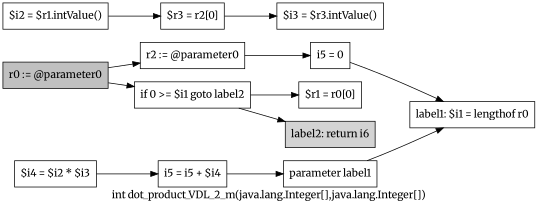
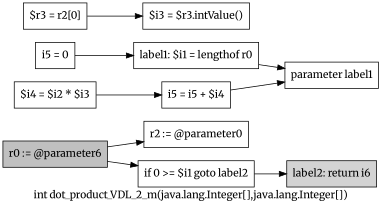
node "$i2 = $r1.intValue()": removed
edge "r2 := @parameter0" -> "i5 = 0": removed
node "r0 := @parameter0": label "r0 := @parameter0" -> "r0 := @parameter6"
node "$r1 = r0[0]": removed
edge "parameter label1" -> "label1: $i1 = lengthof r0": reversed
